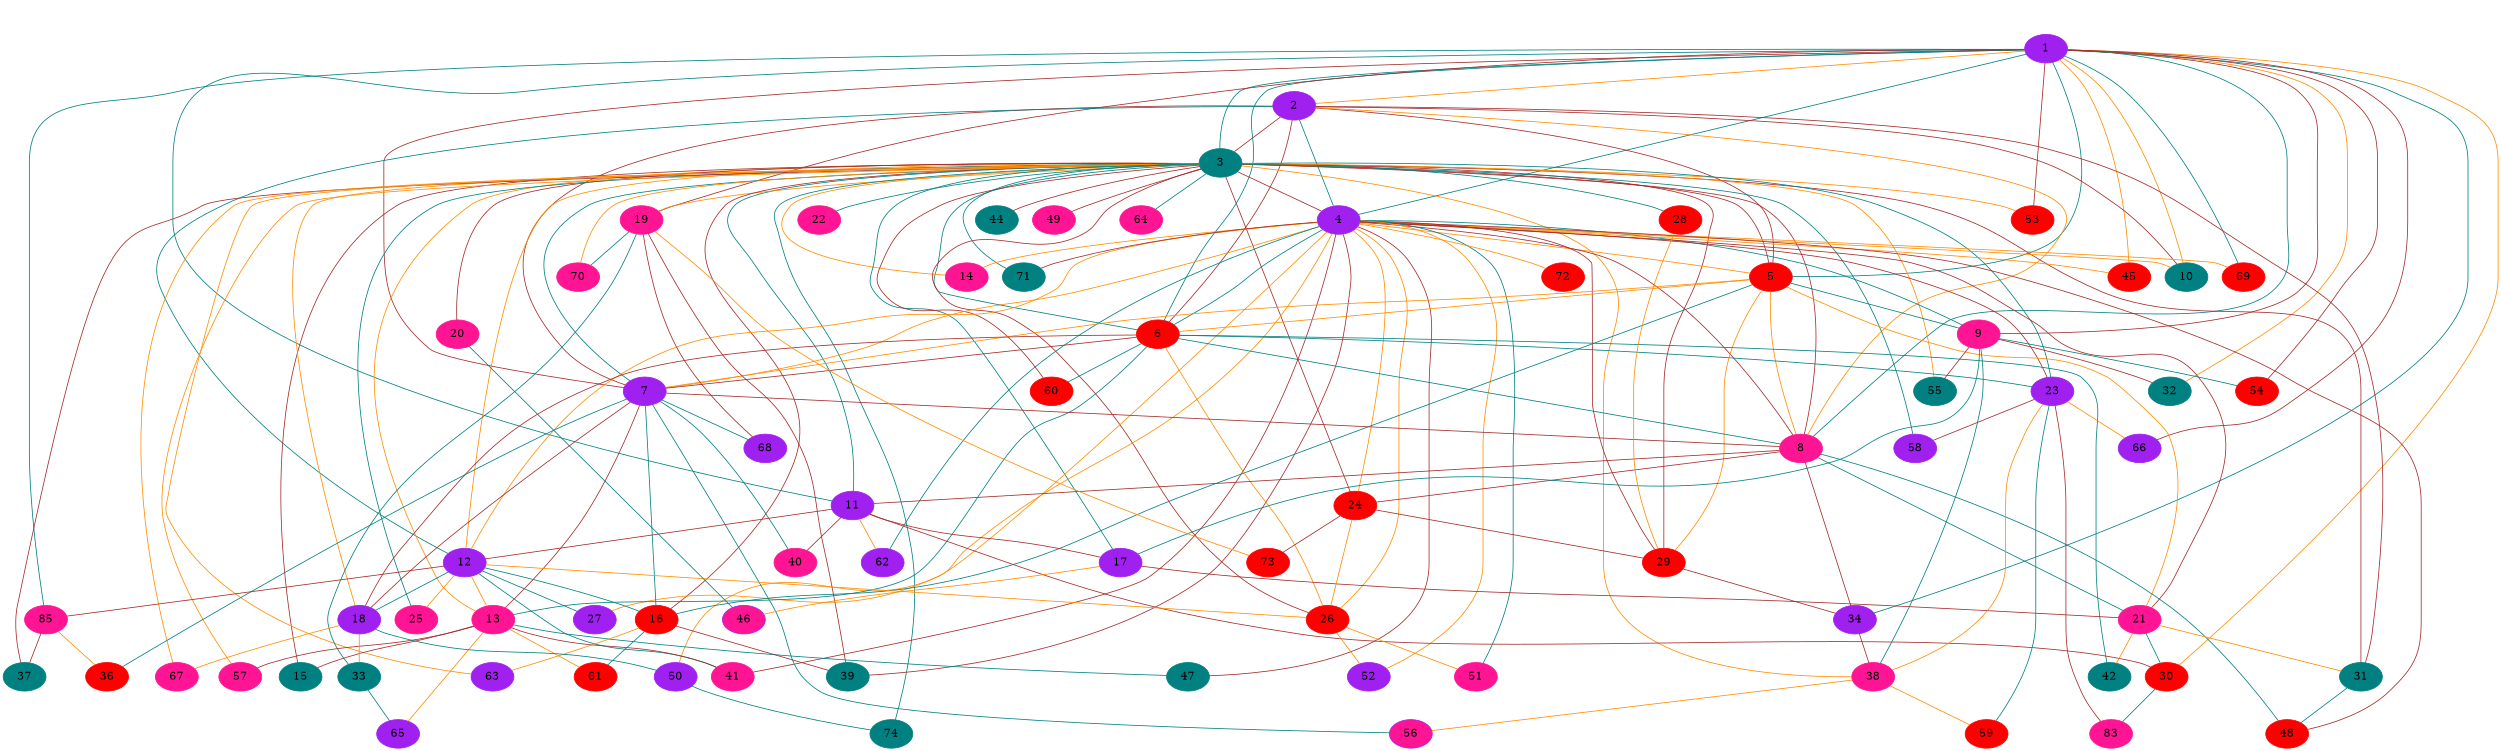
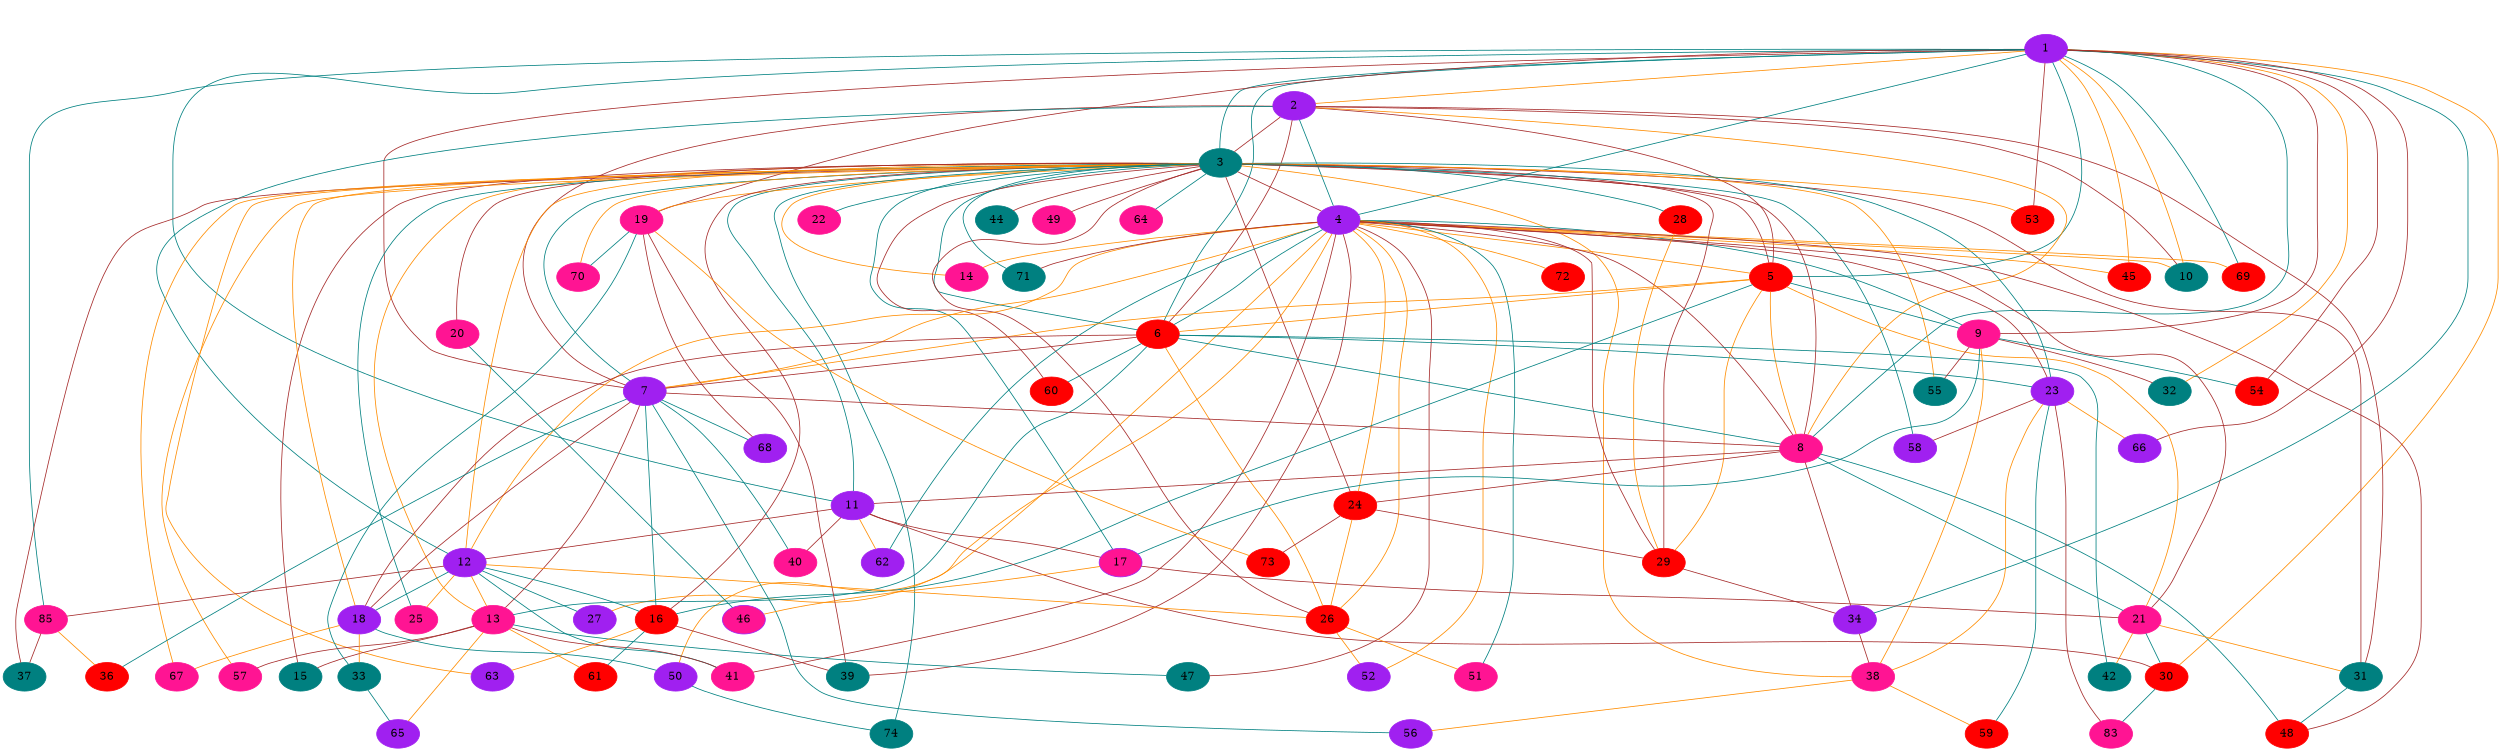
edge "9" -- "38": color teal -> darkorange
node "17": fillcolor purple -> deeppink
node "56": fillcolor deeppink -> purple
